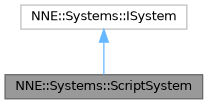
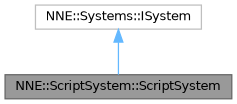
node "NNE::Systems::ScriptSystem": label "NNE::Systems::ScriptSystem" -> "NNE::ScriptSystem::ScriptSystem"
